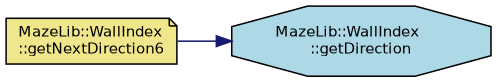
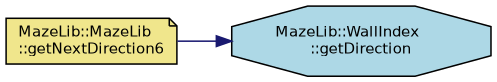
node "MazeLib::WallIndex ::getNextDirection6": label "MazeLib::WallIndex ::getNextDirection6" -> "MazeLib::MazeLib ::getNextDirection6"
